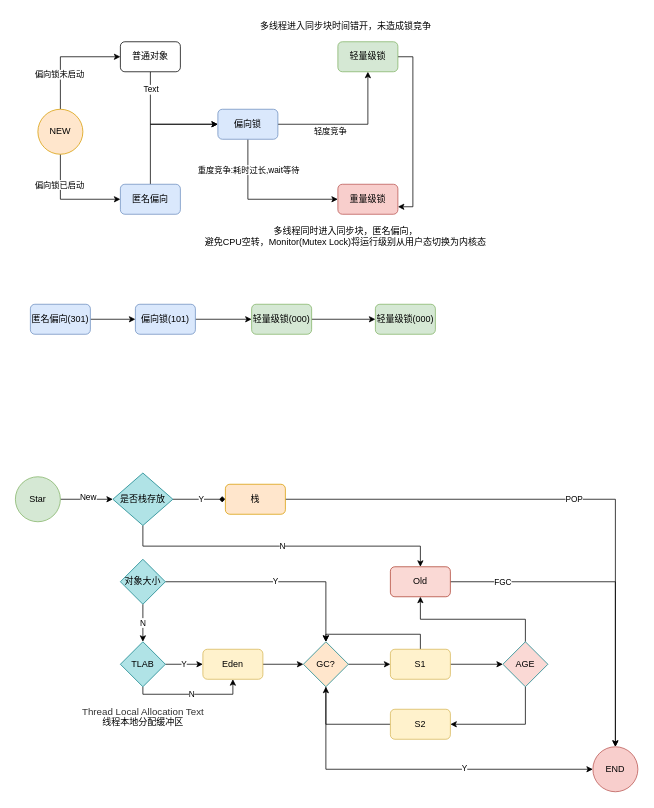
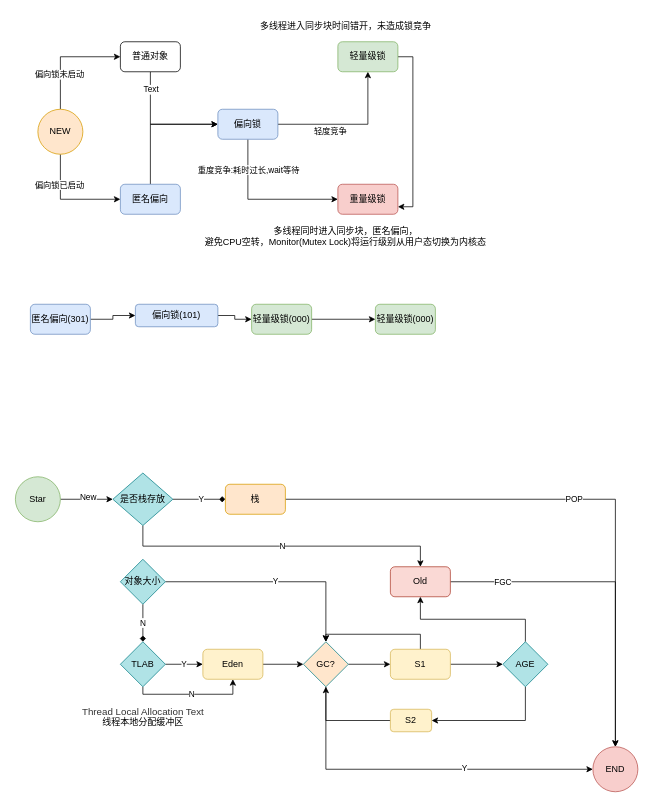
node "偏向锁(101)": size 60x30 -> 83x23
edge "对象大小" -> "TLAB": arrowhead classic -> diamond
node "AGE": fillcolor #fad9d5 -> #b0e3e6
node "S2": size 60x30 -> 41x23
